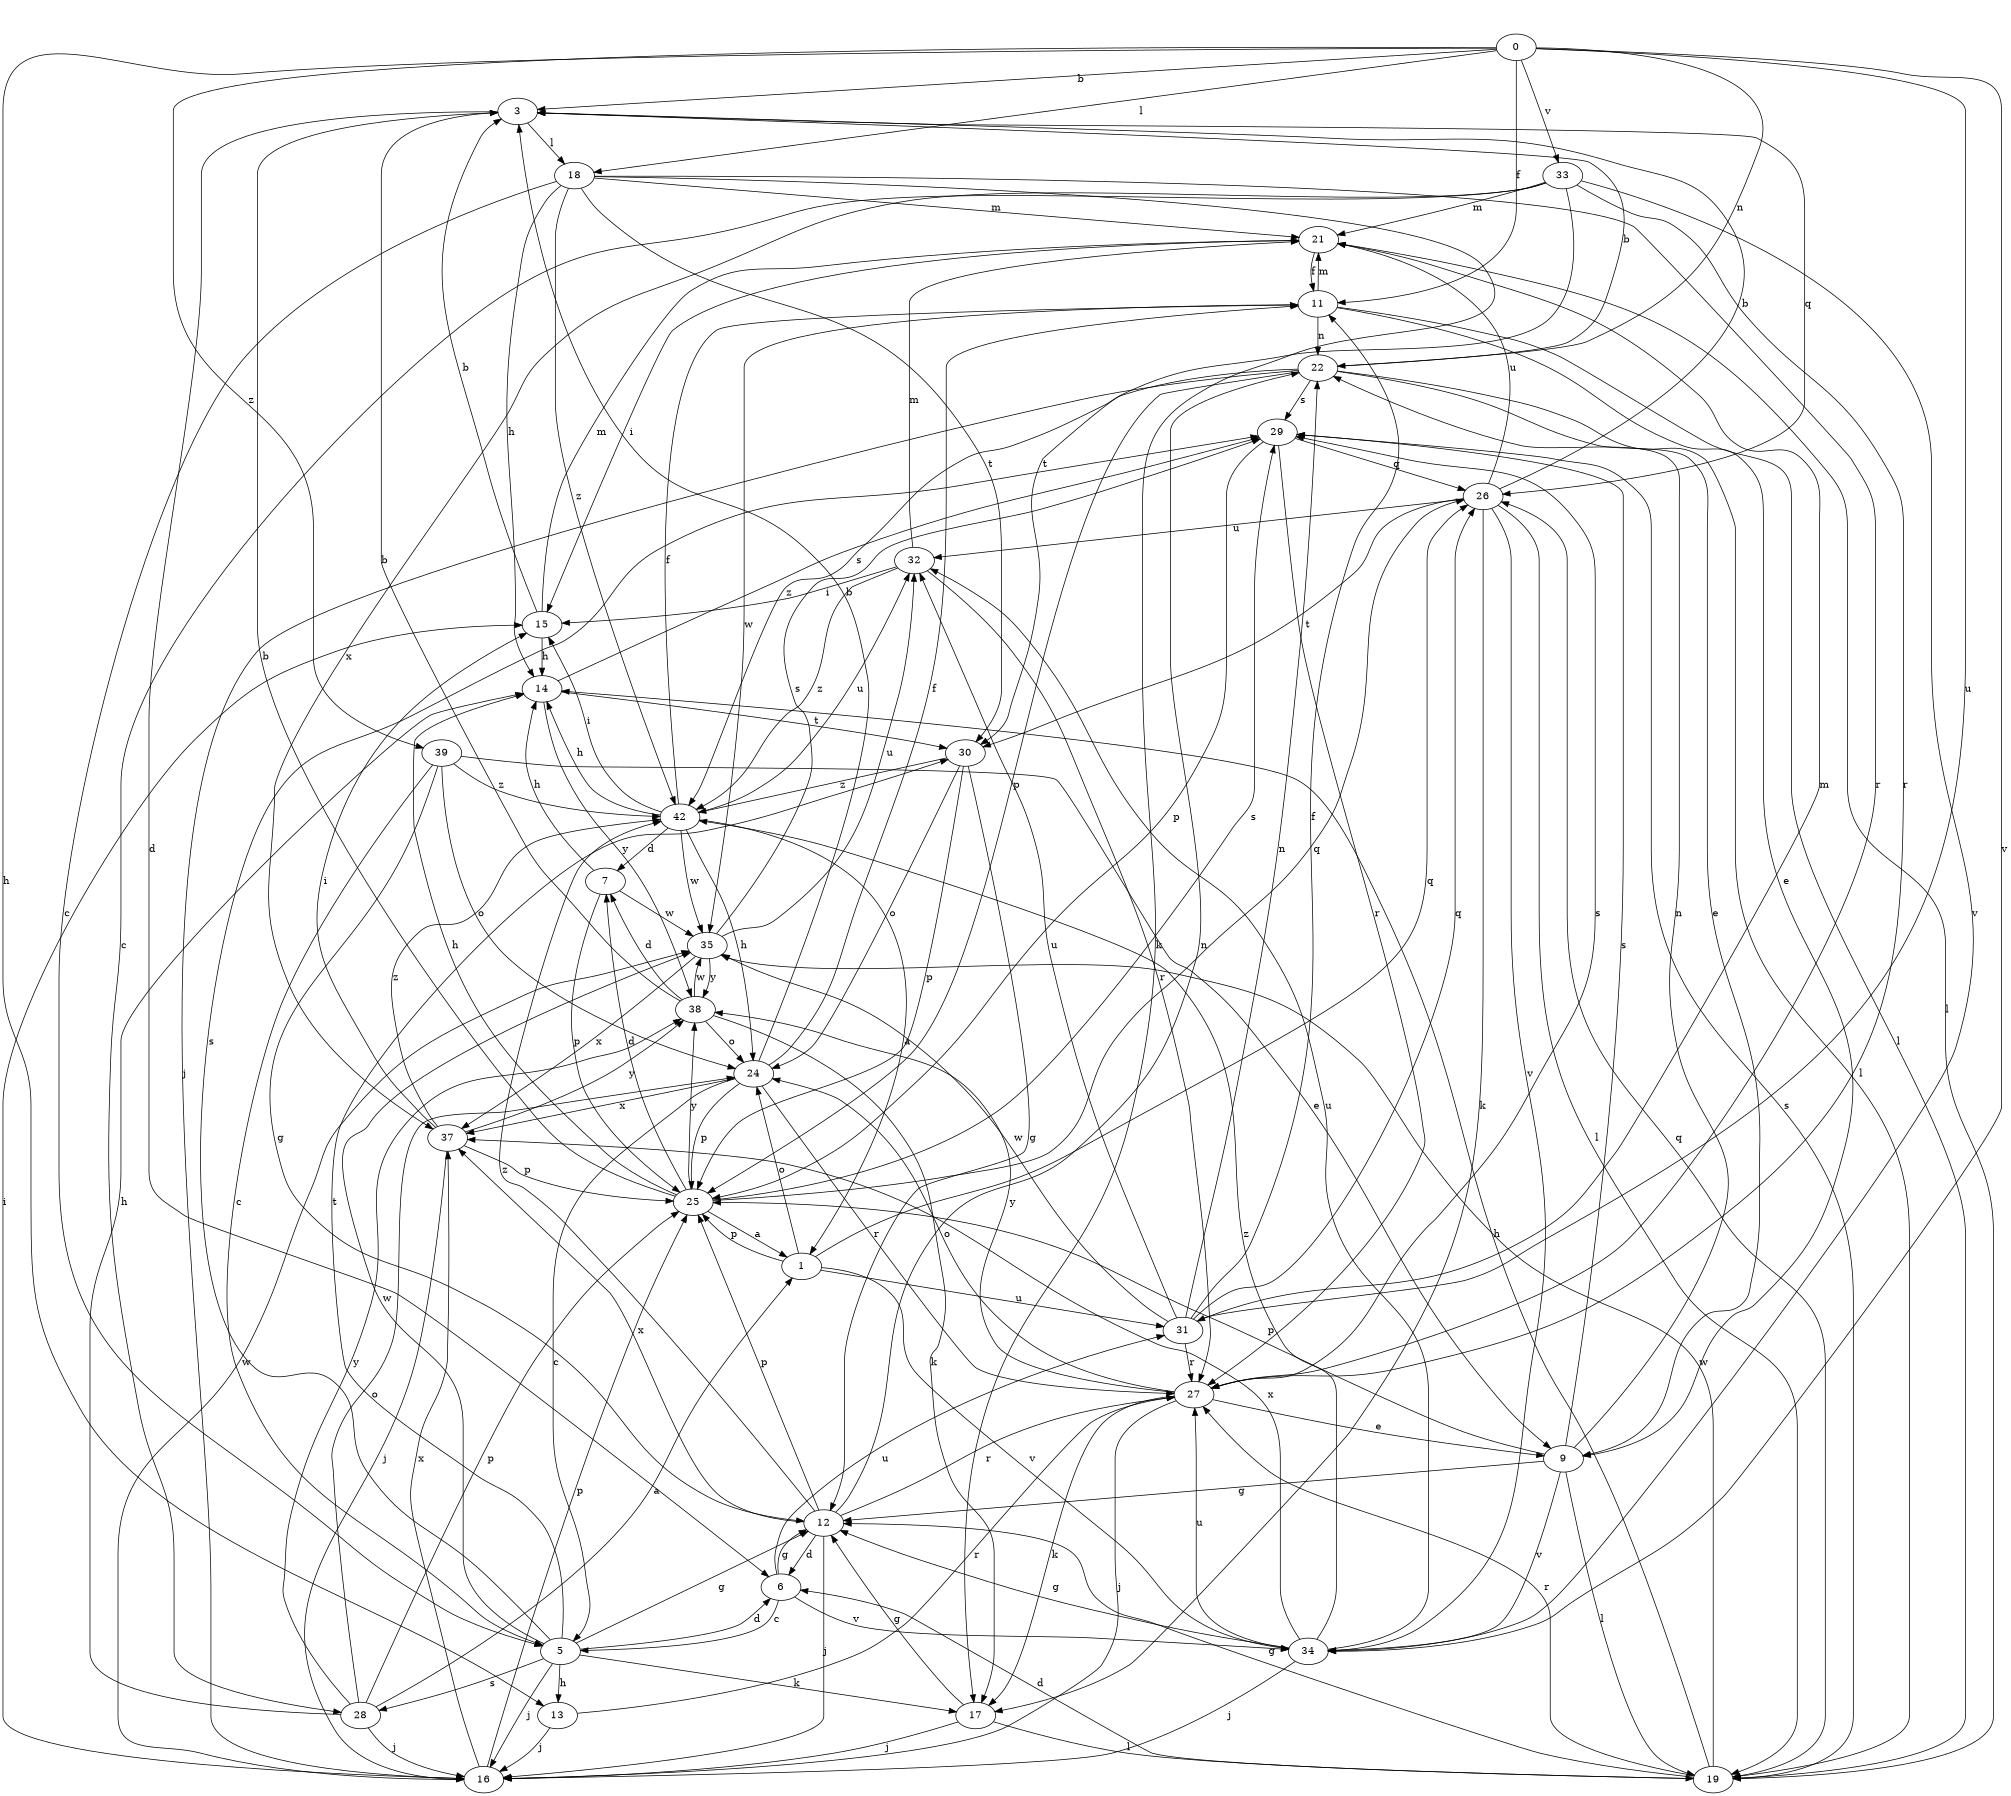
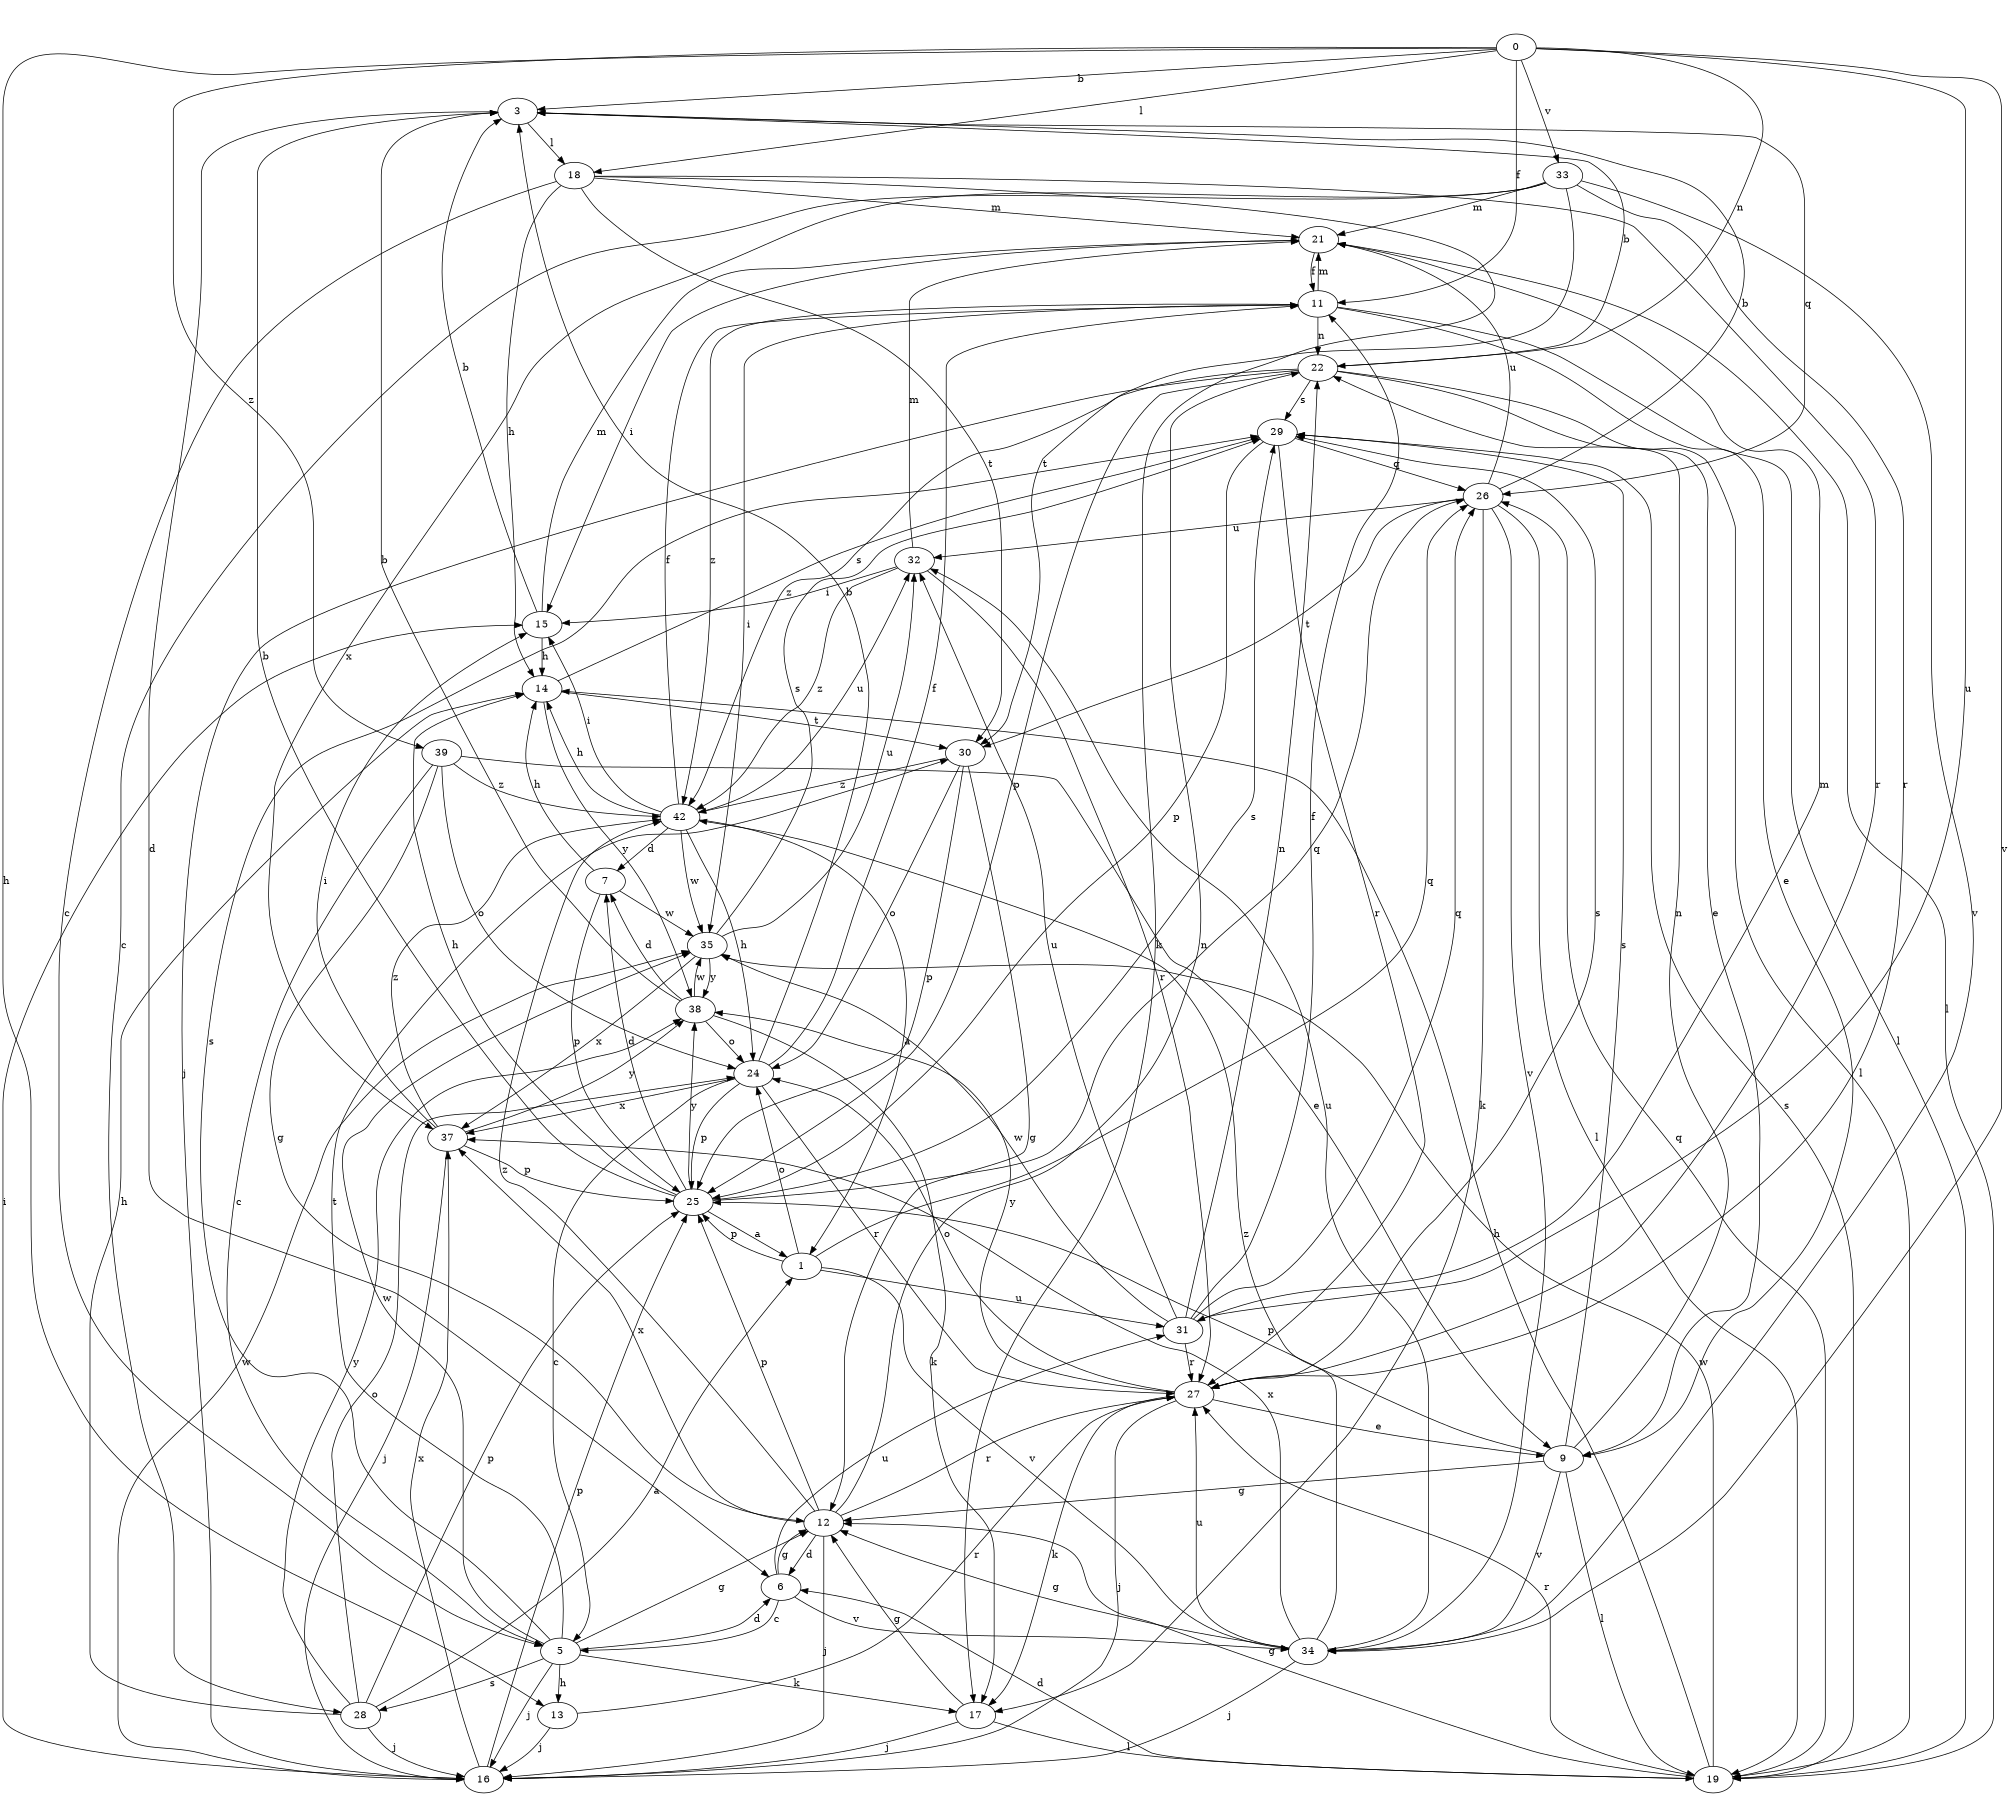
edge "18" -> "42": now "11" -> "42"
edge "11" -> "35": label "w" -> "i"
